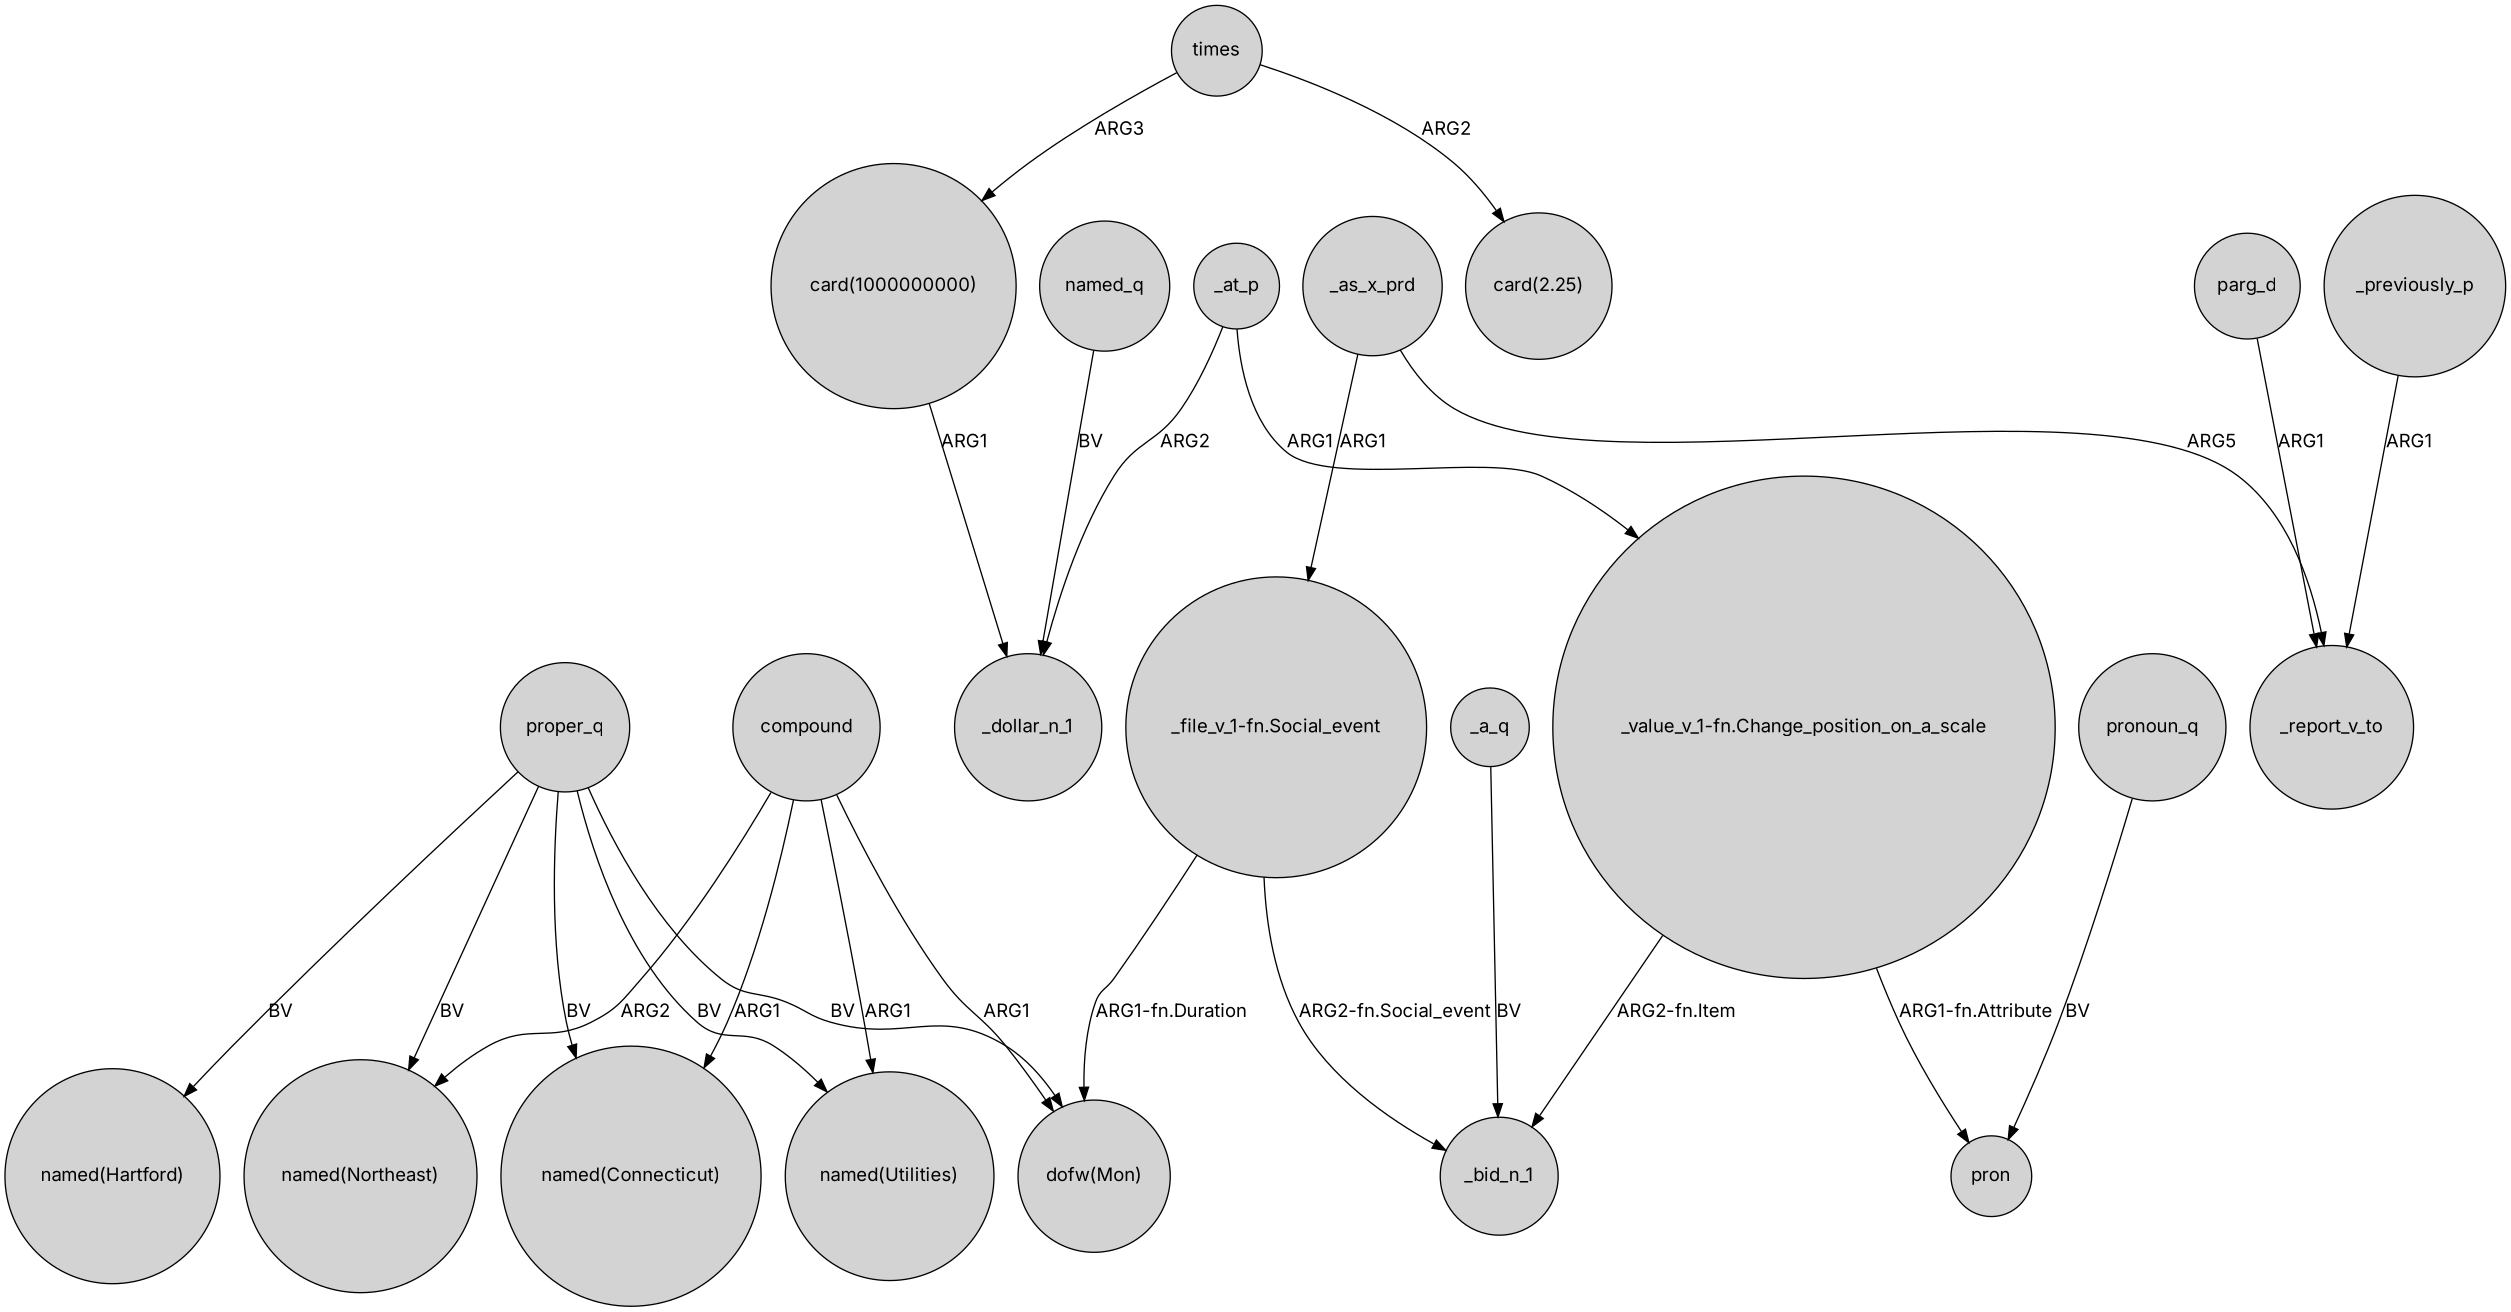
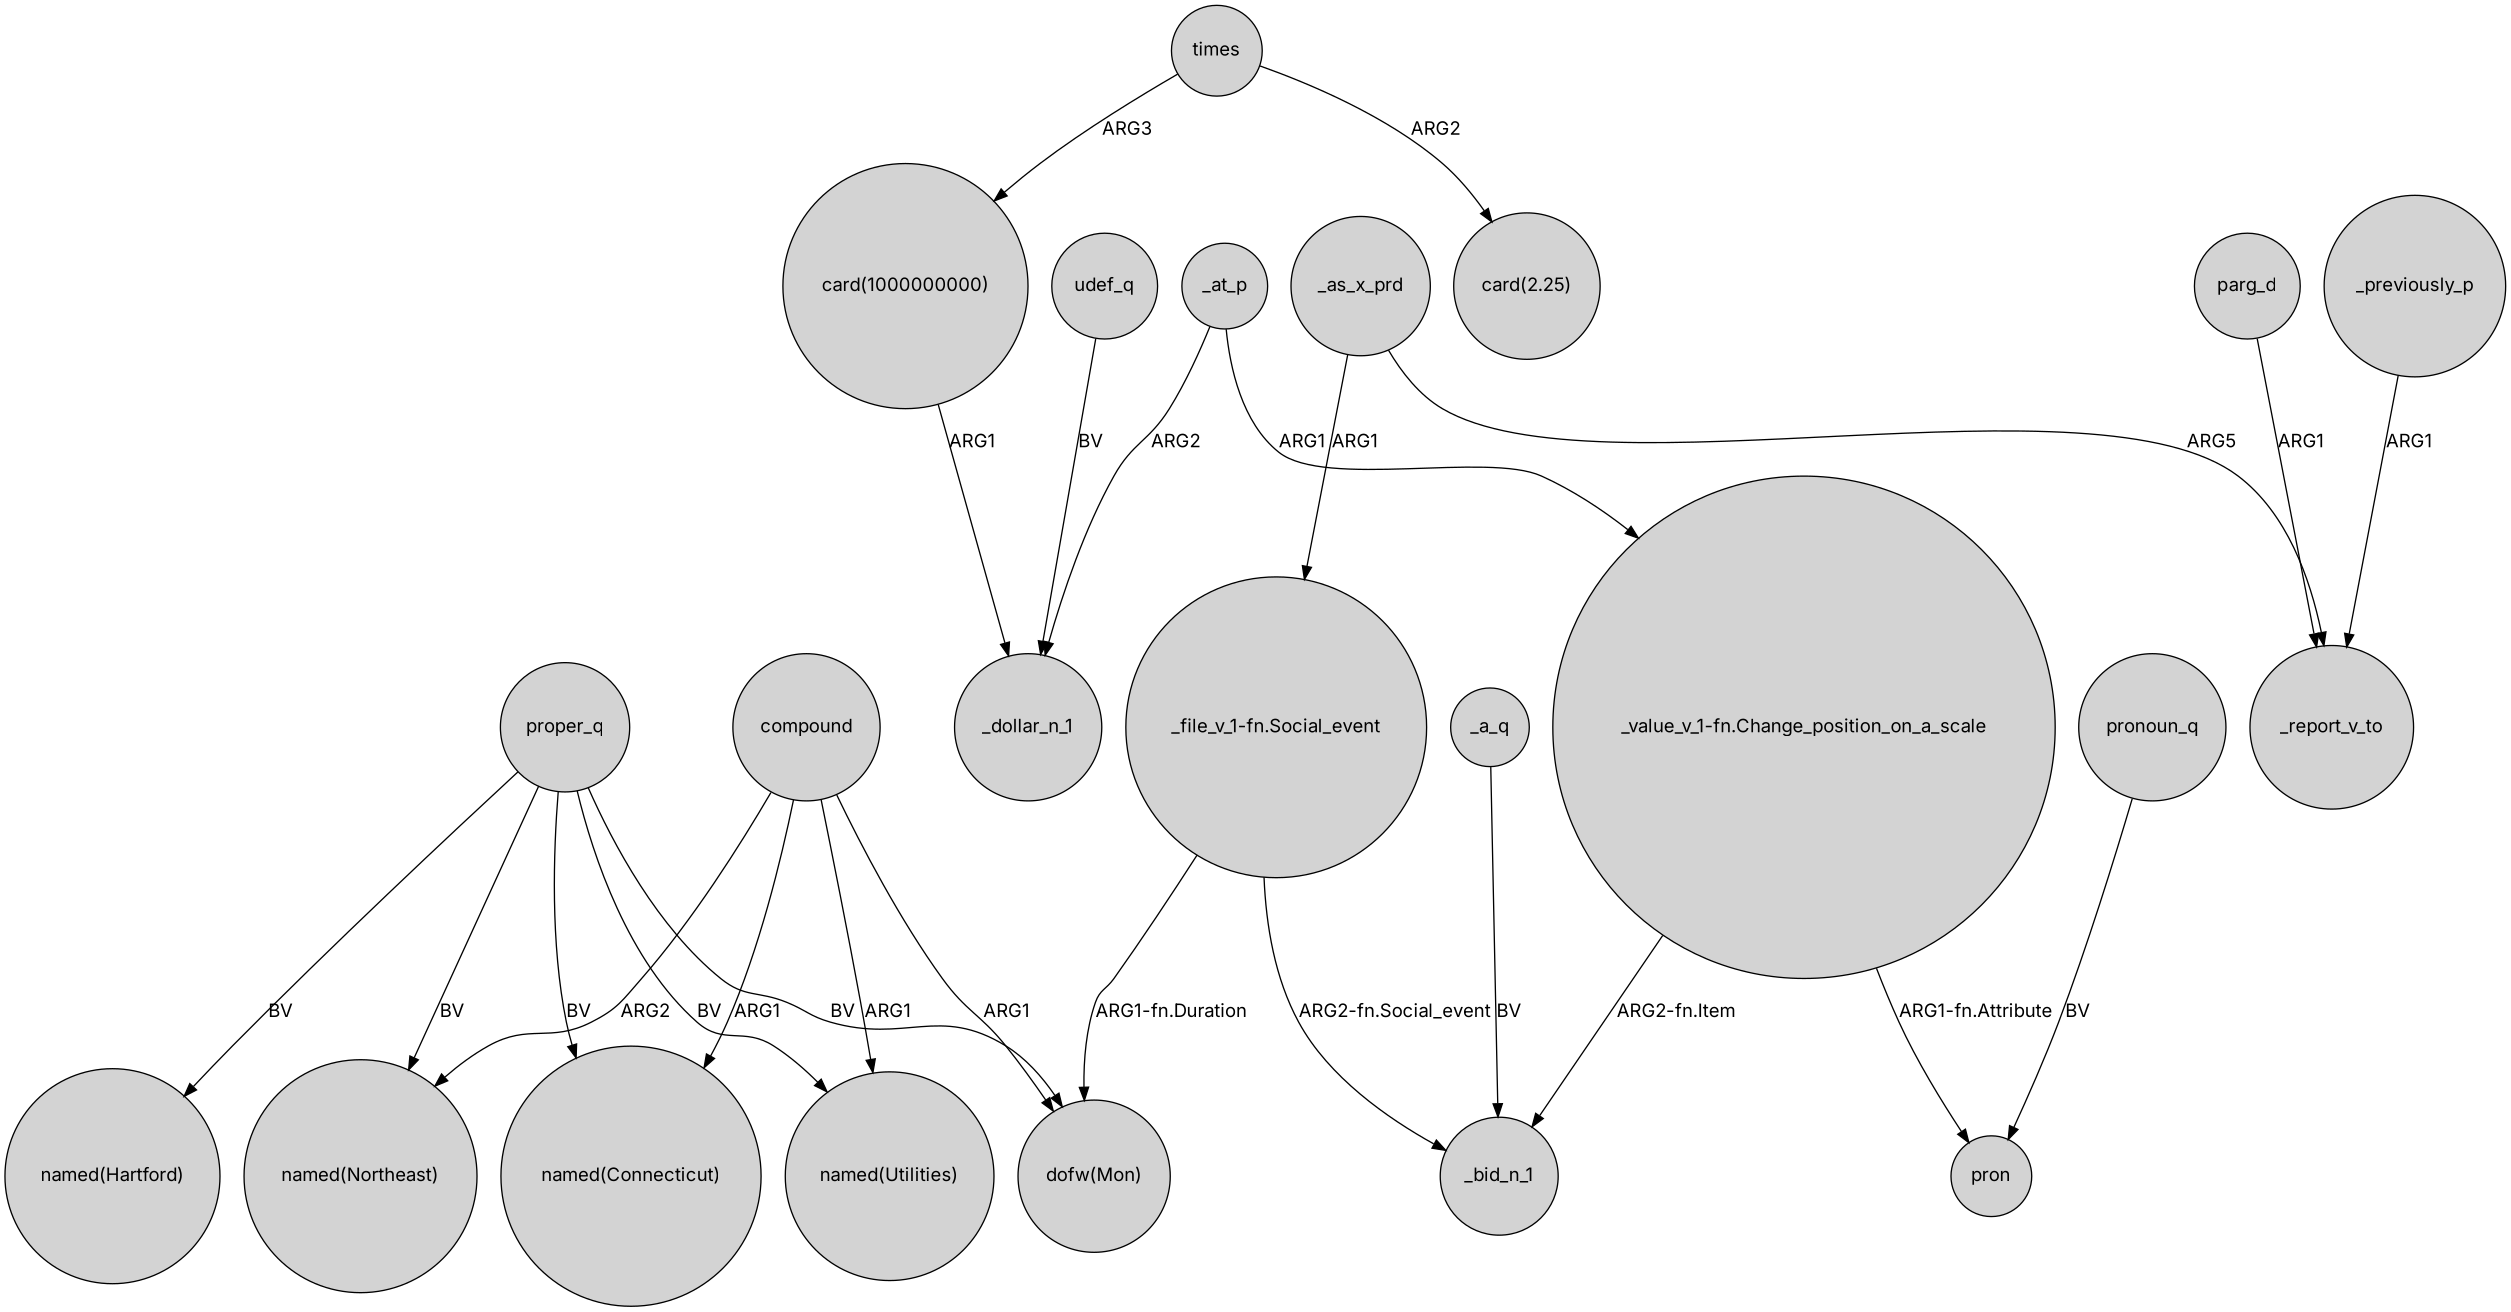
node "named_q": label "named_q" -> "udef_q"
